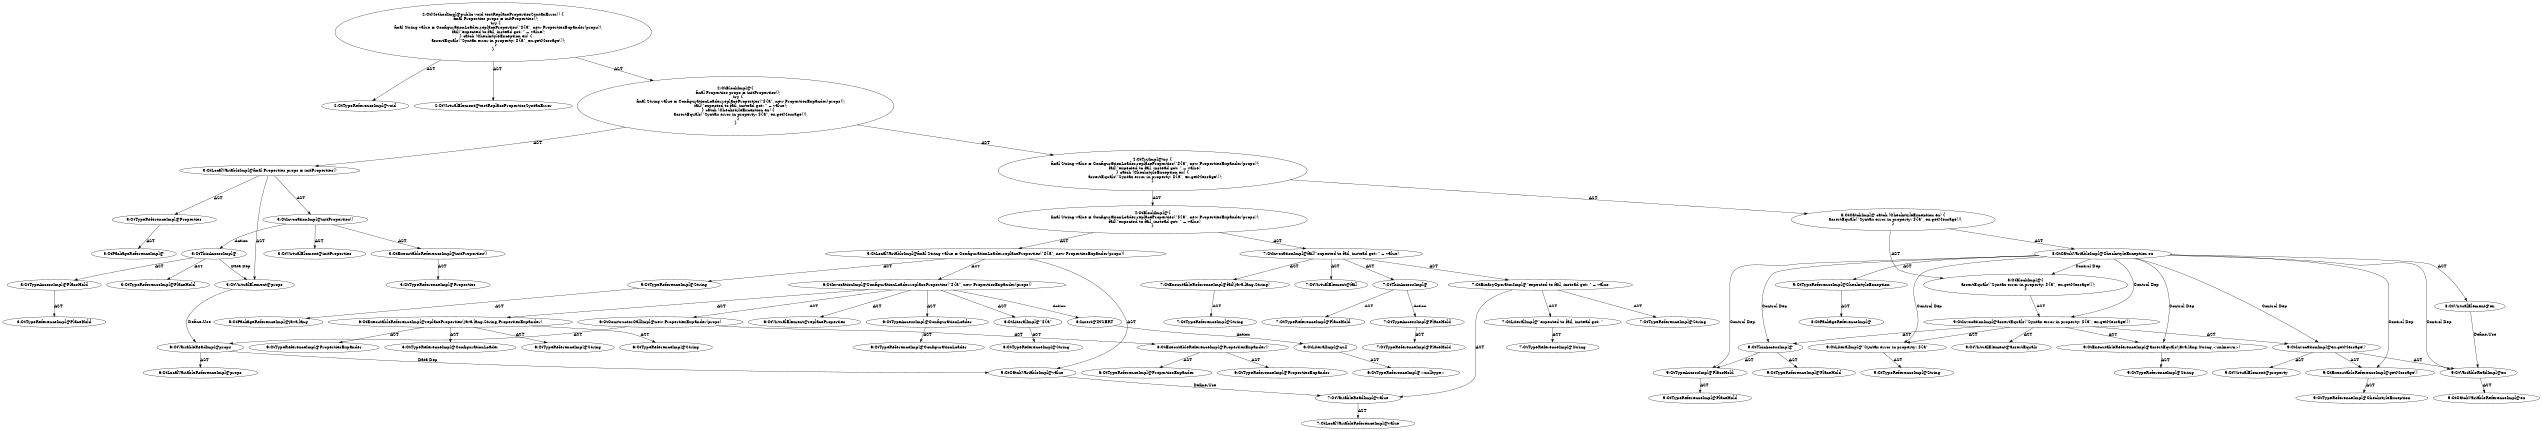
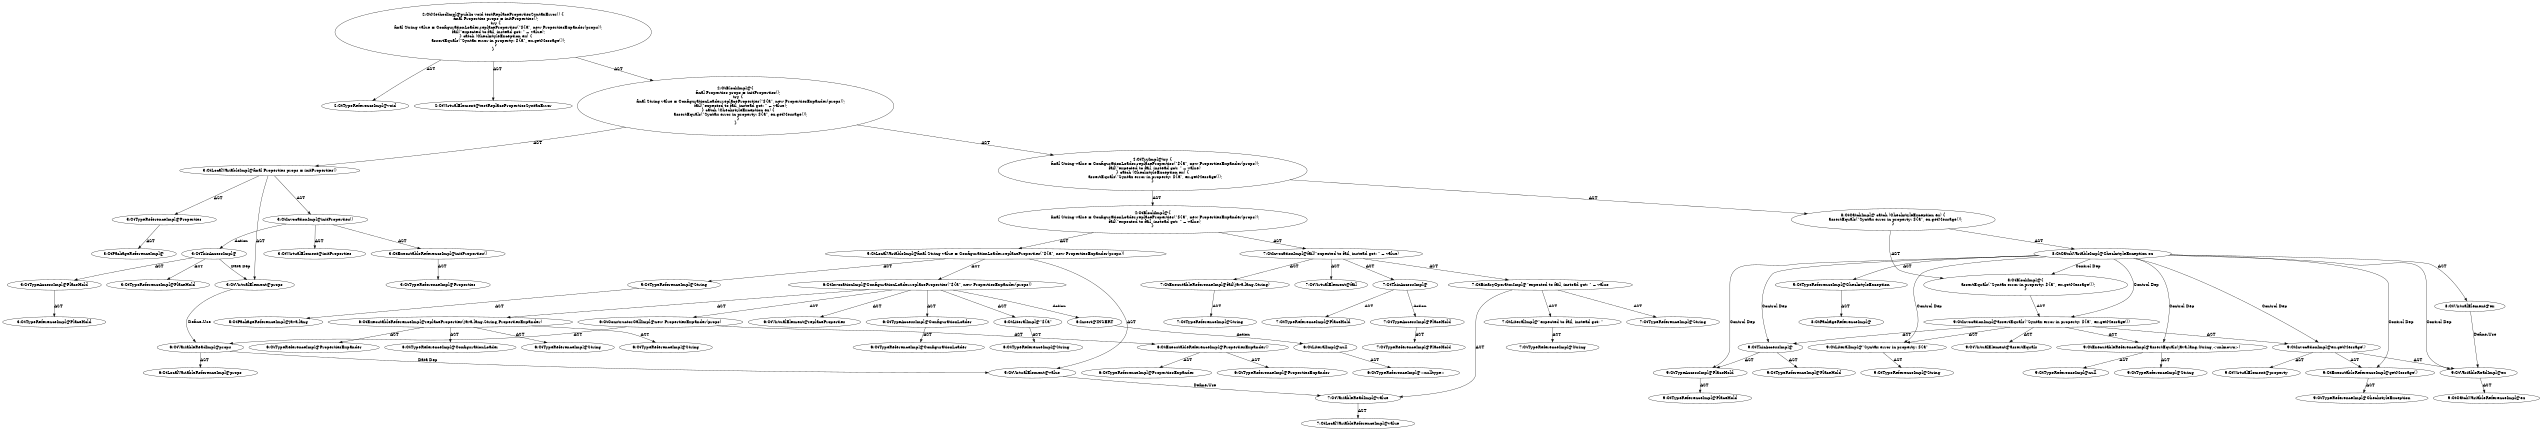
node "5:CtCatchVariableImpl@value": label "5:CtCatchVariableImpl@value" -> "5:CtVirtualElement@value"
node "9:CtTypeReferenceImpl@null": added
